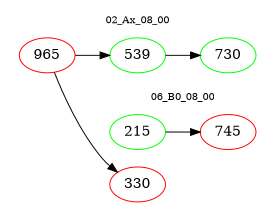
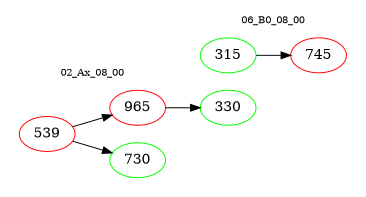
edge "965" -> "539": reversed
node "539": color green -> red
node "215": label "215" -> "315"
node "330": color red -> green
